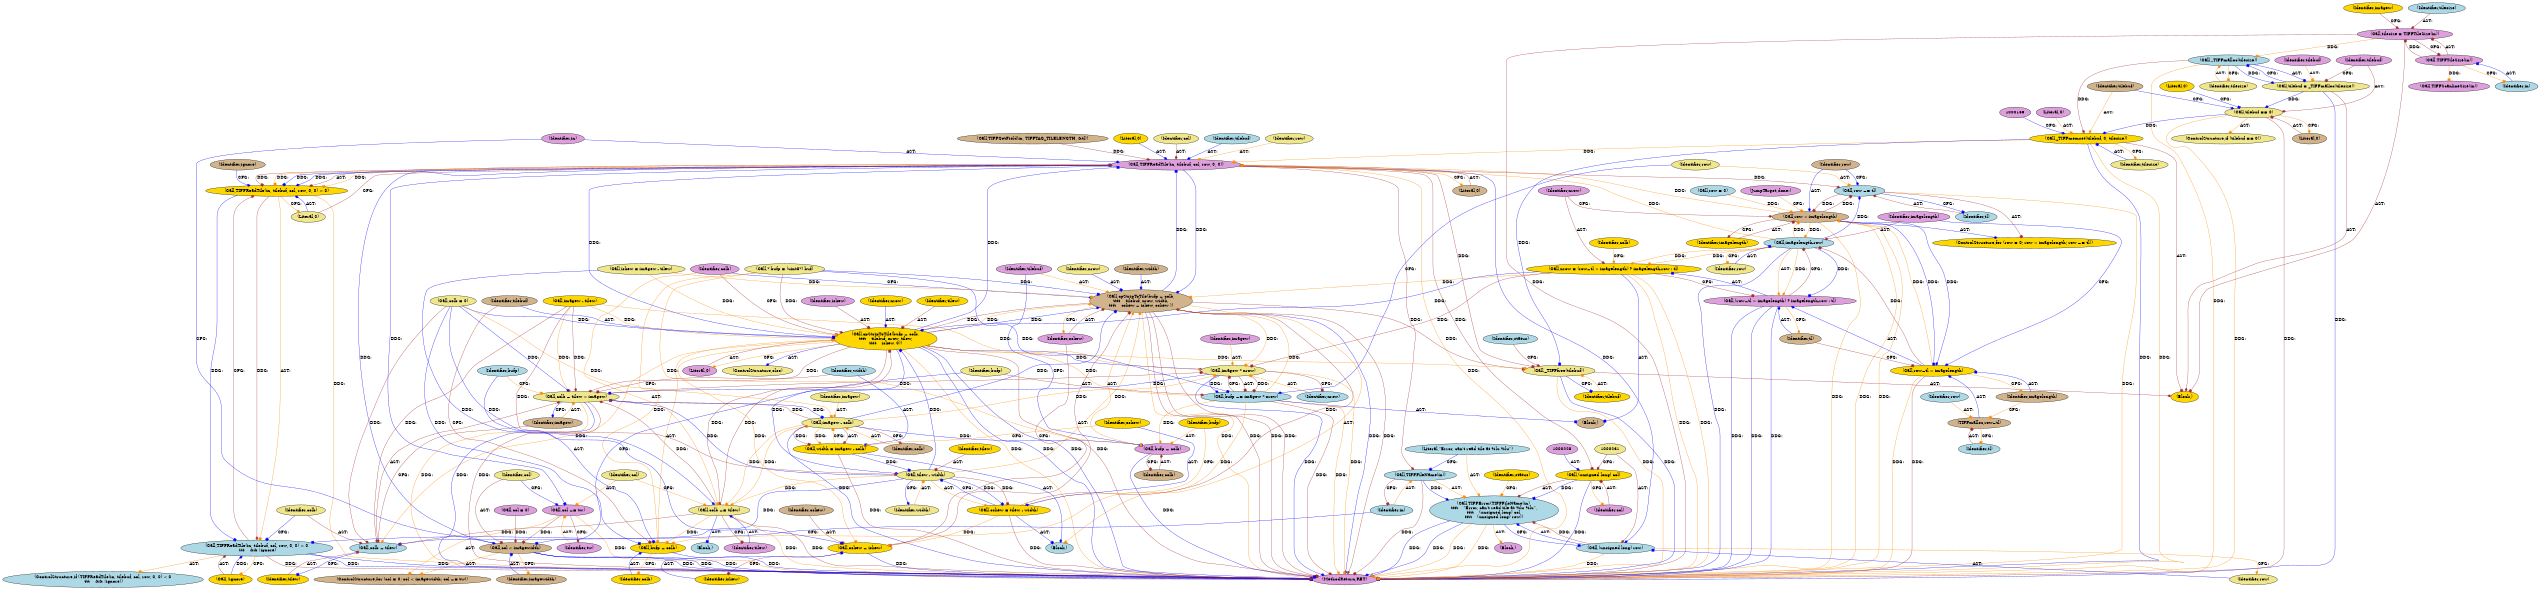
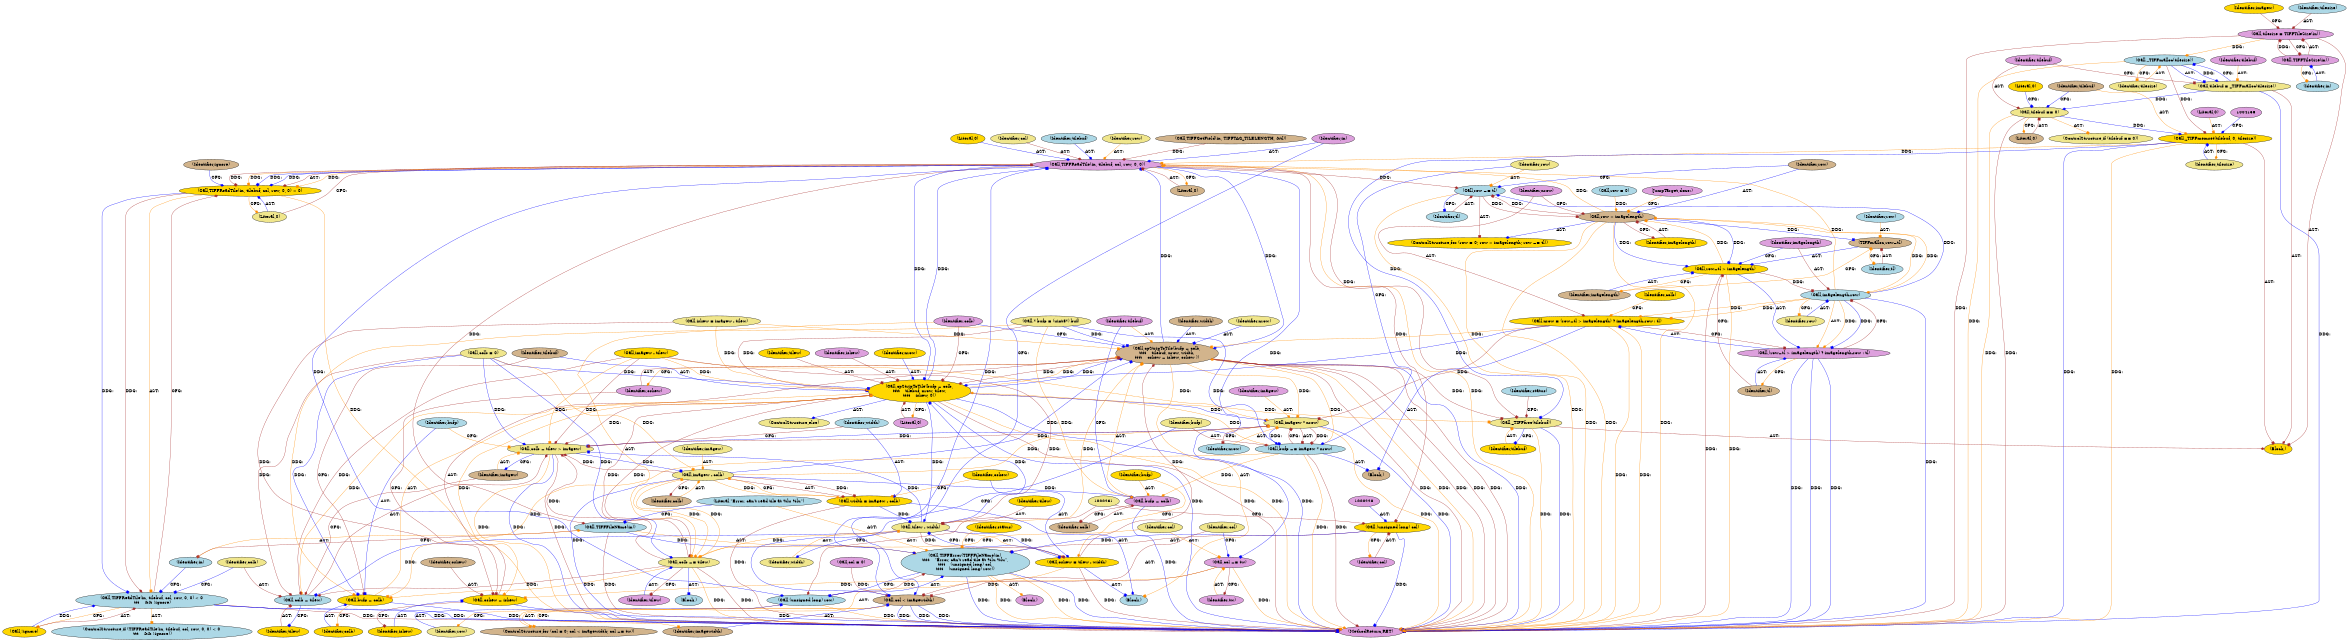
node "(Call,TIFFScanlineSize(in))": removed
node "1000156": label "1000156" -> "1004156"
edge "(Call,row < imagelength)" -> "(TIFFmalloc,row+tl)": added, label "DDG:"
edge "(Call,iskew = imagew - tilew)" -> "(Call,oskew + iskew)": color blue -> brown
